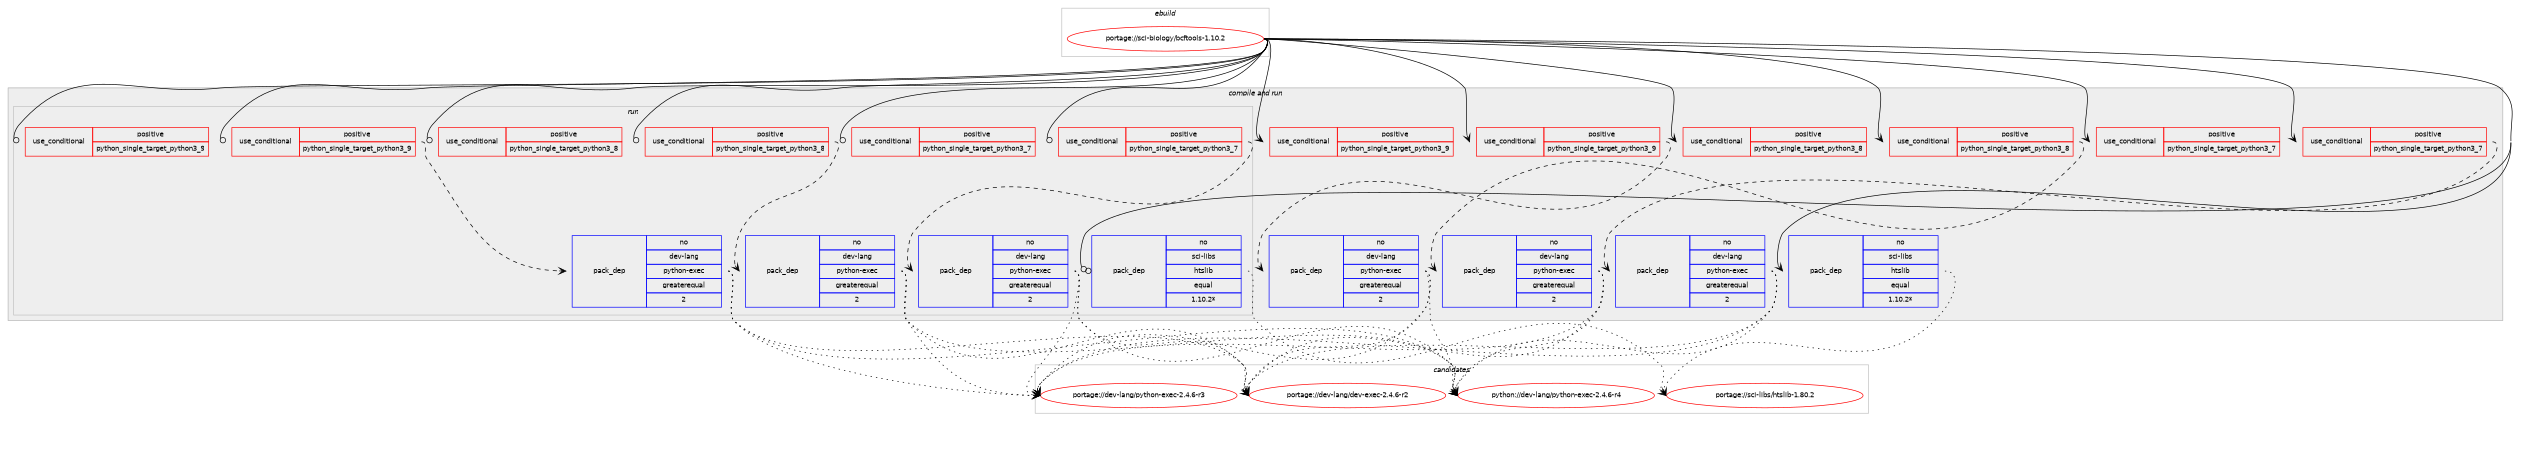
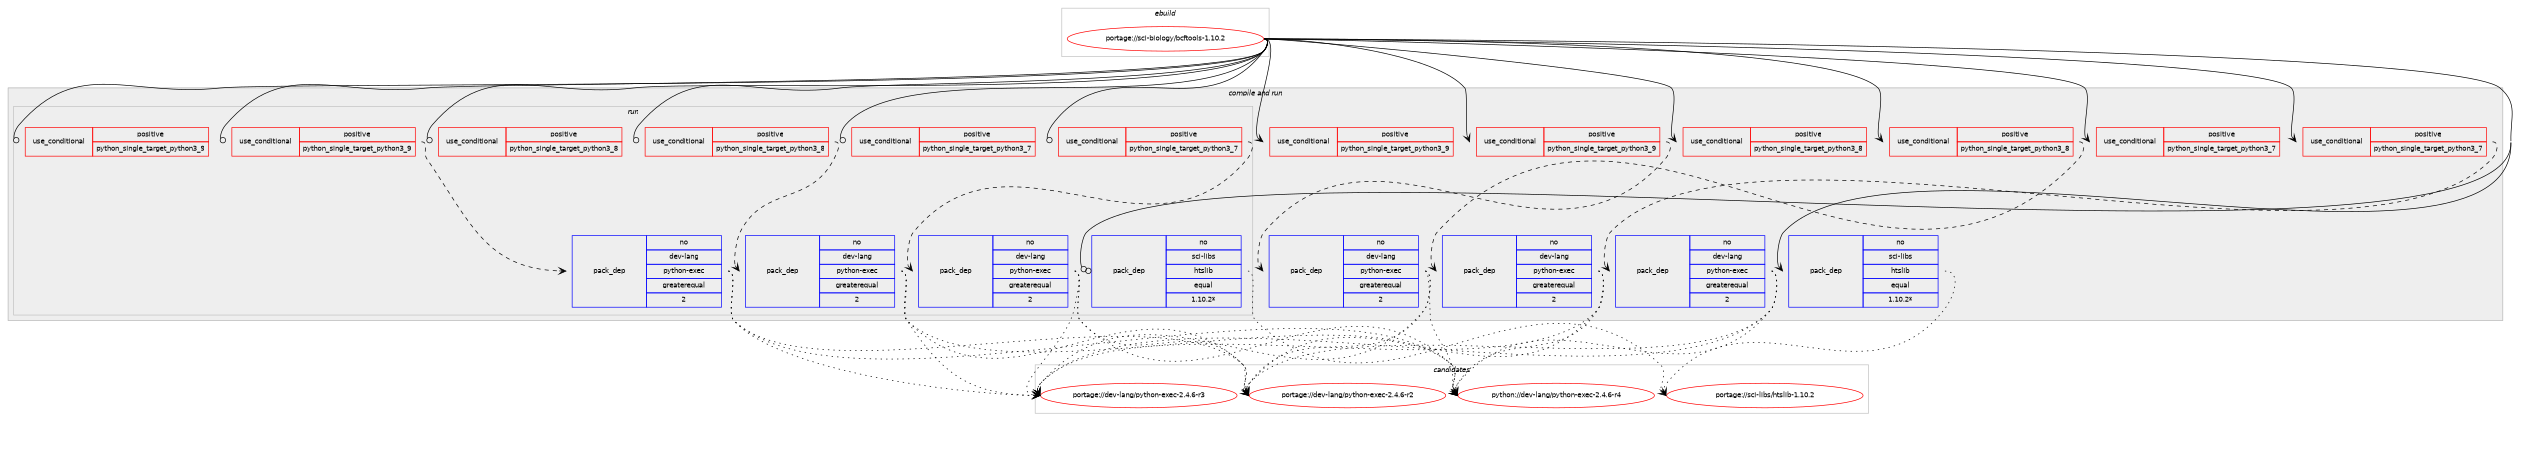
node "portage://dev-lang/dev-exec-2.4.6-r2": label "portage://dev-lang/dev-exec-2.4.6-r2" -> "portage://dev-lang/python-exec-2.4.6-r2"
node "portage://sci-libs/htslib-1.80.2": label "portage://sci-libs/htslib-1.80.2" -> "portage://sci-libs/htslib-1.10.2"
